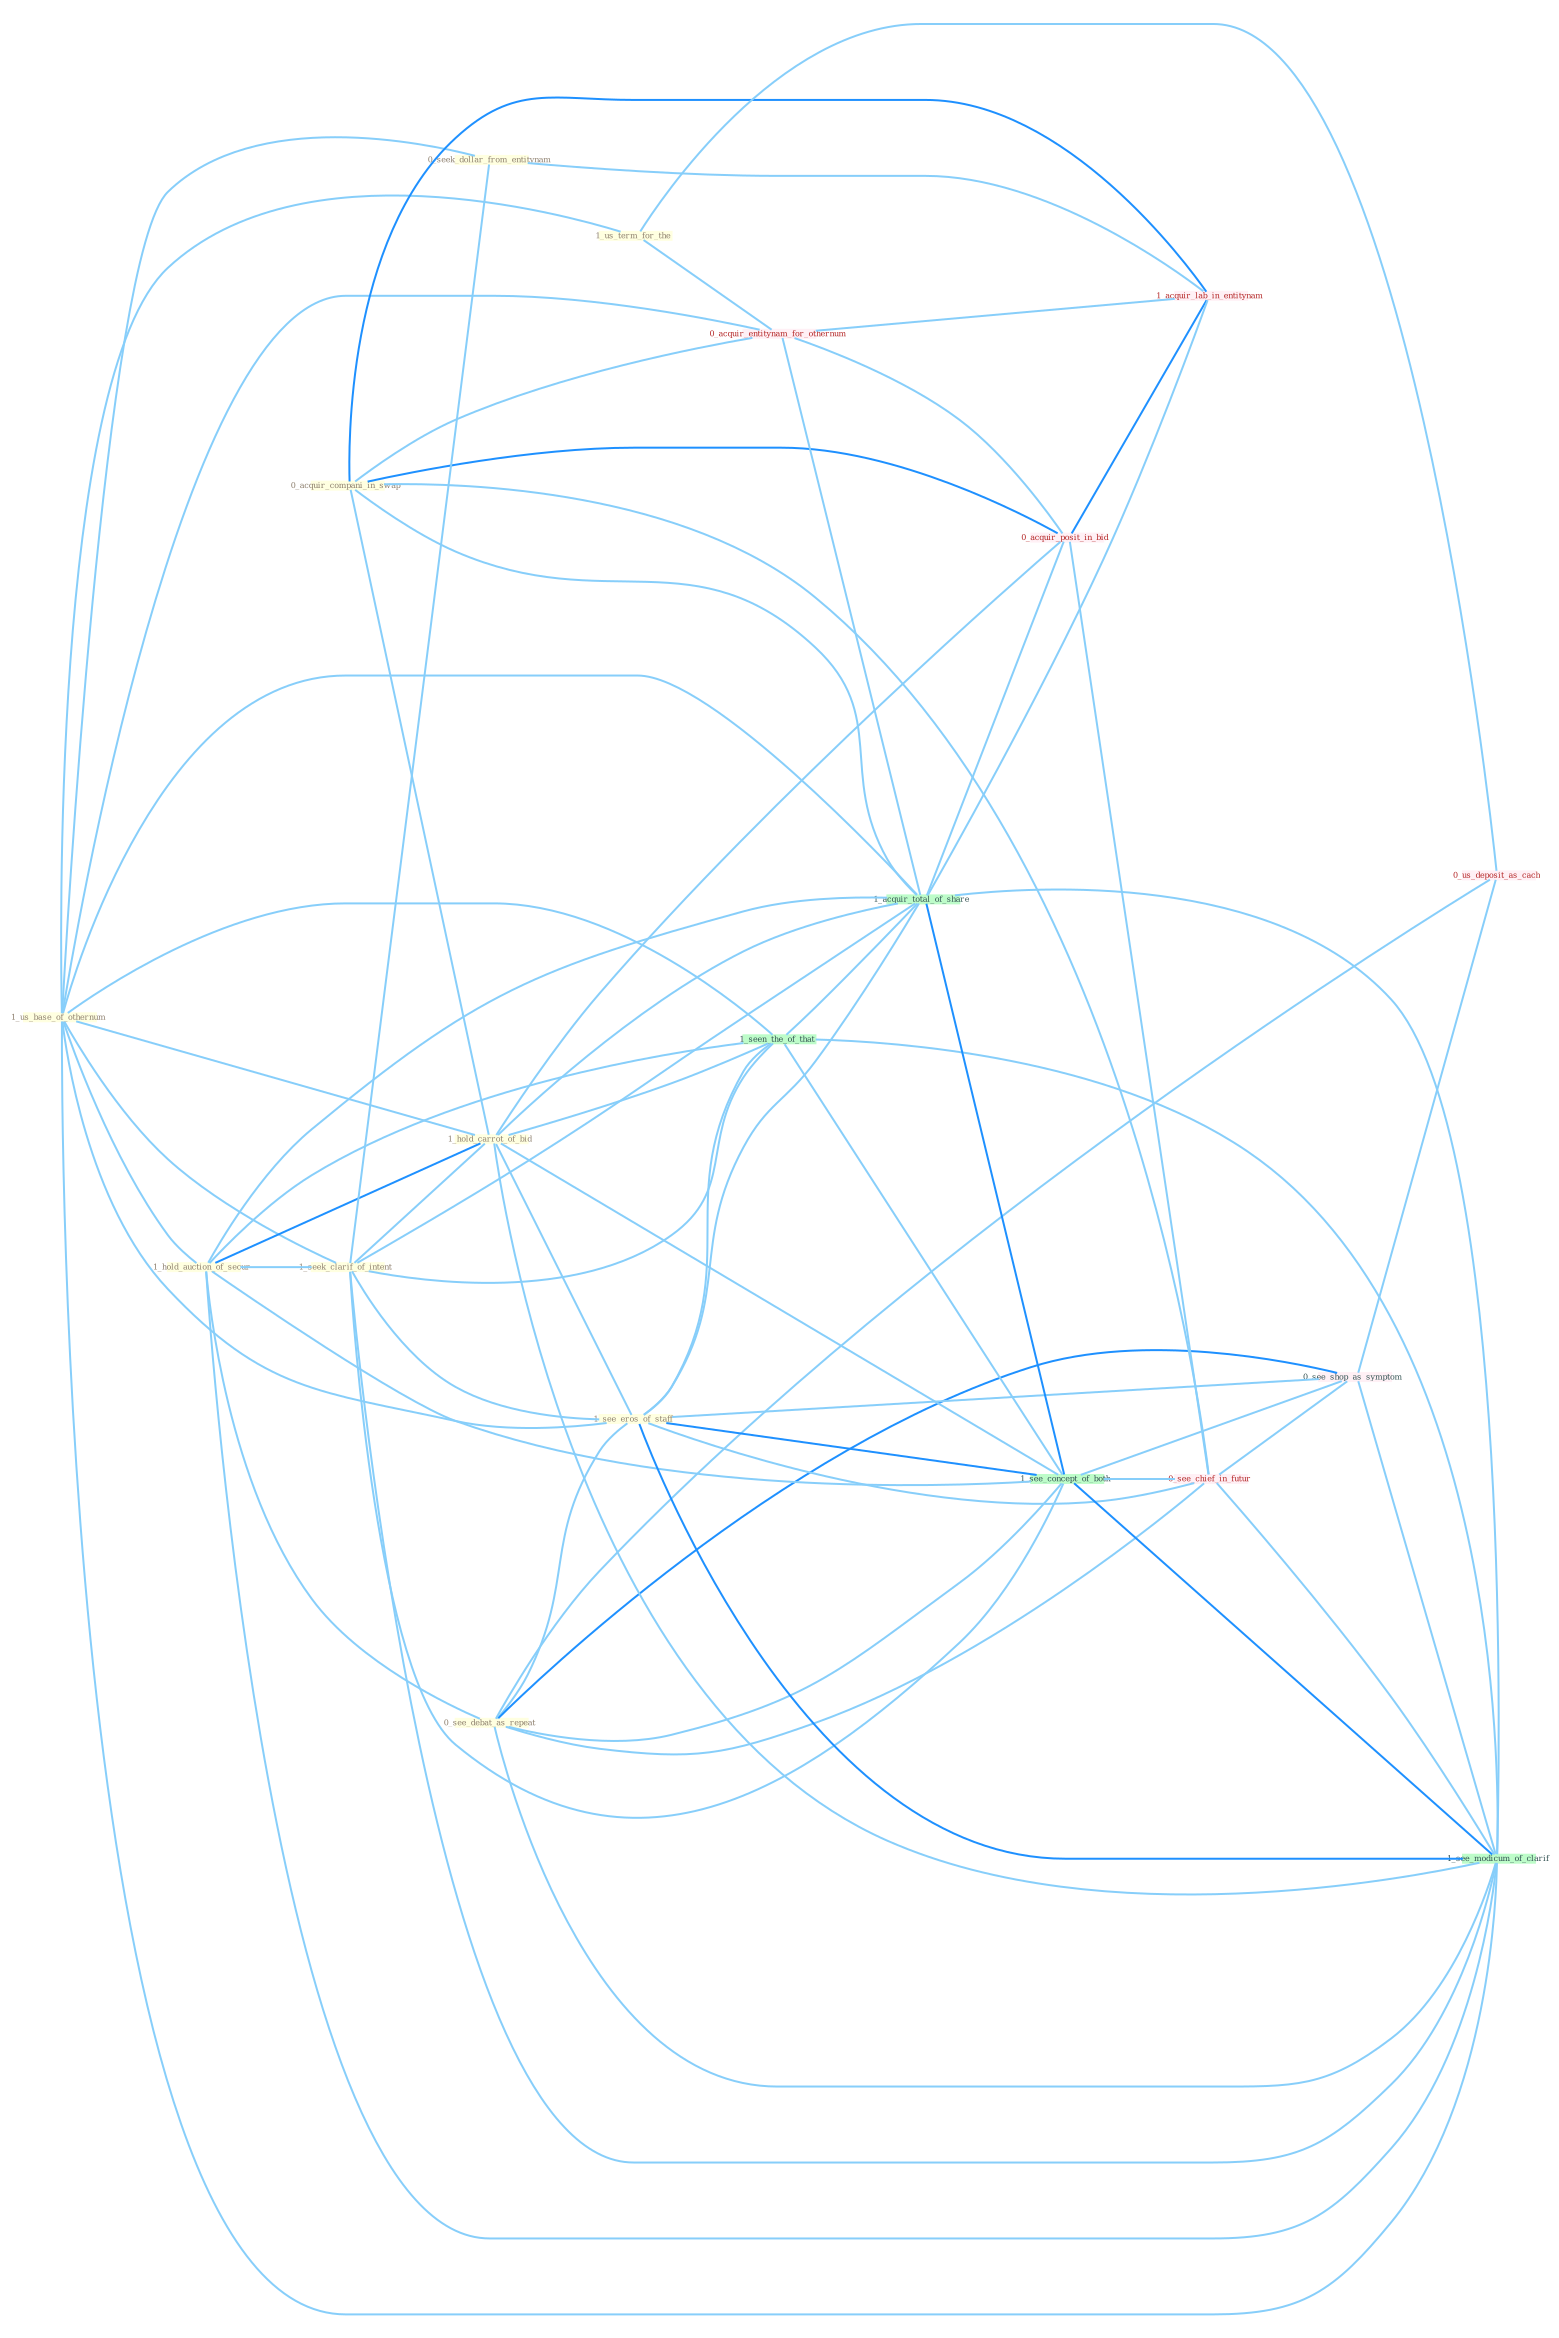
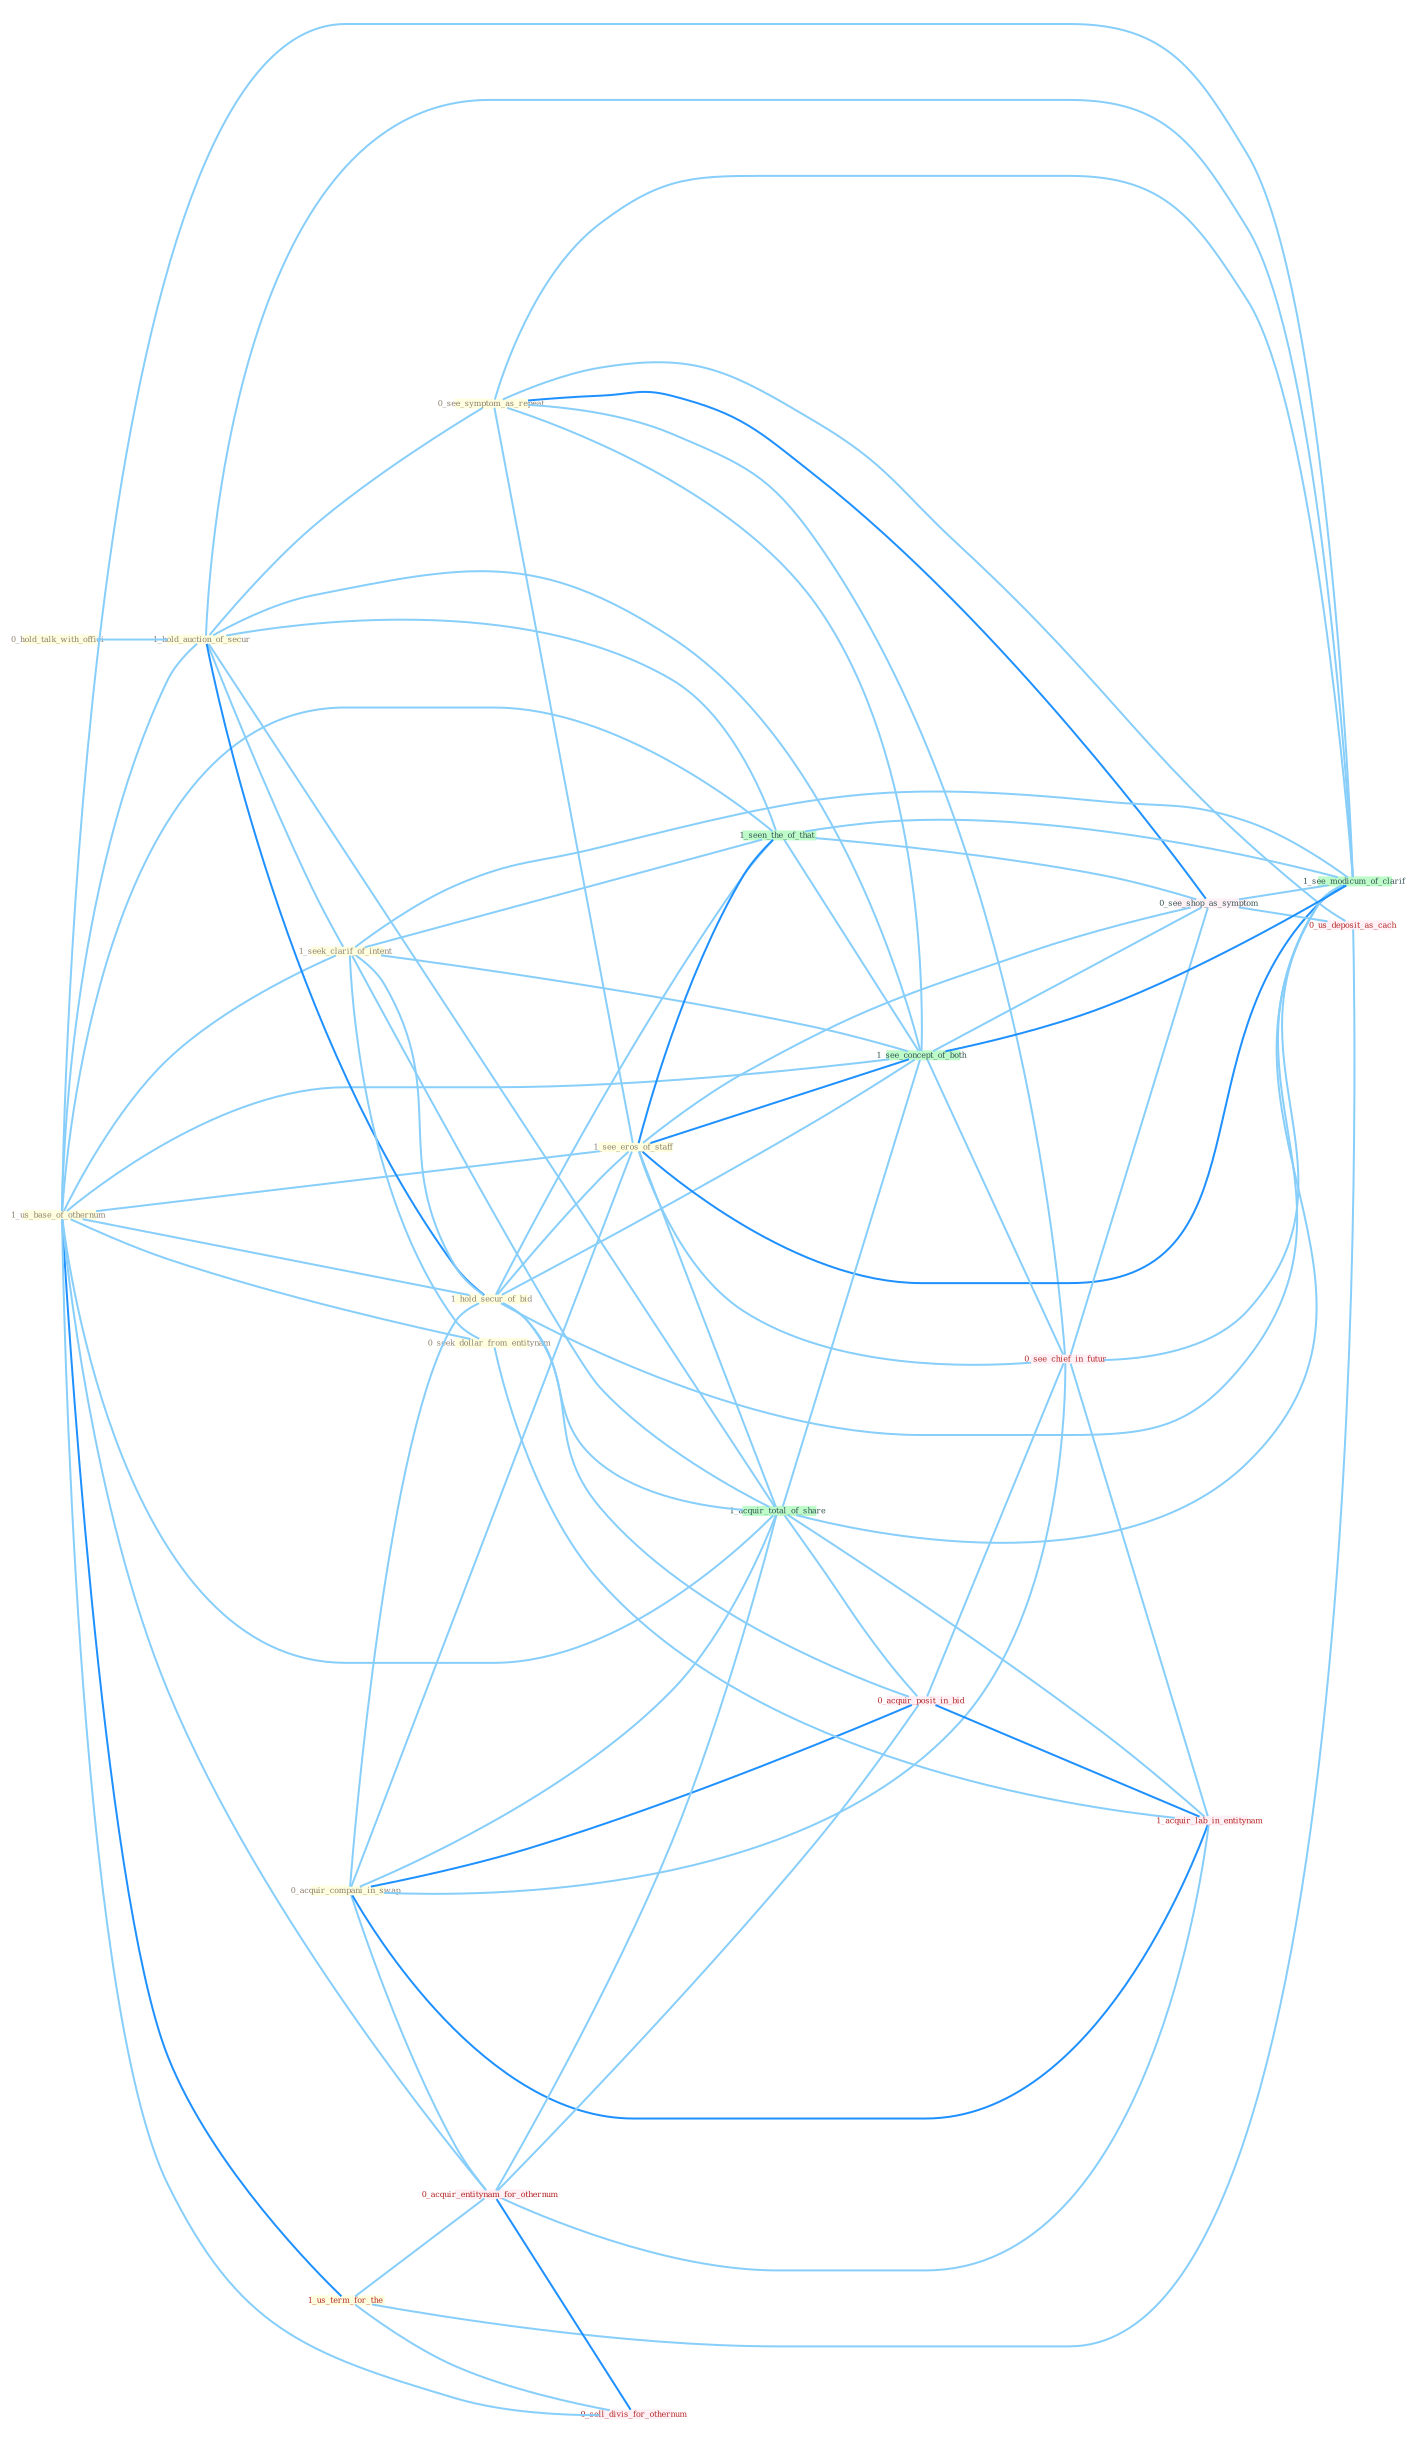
node "1_us_term_for_the": fontcolor #8b7d6b -> #b22222
edge "1_us_term_for_the" -- "1_us_base_of_othernum": color #87cefa -> #1e90ff
node "0_hold_talk_with_offici": added
edge "1_acquir_total_of_share" -- "1_seen_the_of_that": now "0_see_shop_as_symptom" -- "1_seen_the_of_that"
edge "1_see_concept_of_both" -- "1_us_base_of_othernum": added
node "1_hold_carrot_of_bid": label "1_hold_carrot_of_bid" -> "1_hold_secur_of_bid"
edge "1_acquir_total_of_share" -- "1_see_concept_of_both": color #1e90ff -> #87cefa
edge "1_seen_the_of_that" -- "1_see_eros_of_staff": color #87cefa -> #1e90ff
edge "1_seek_clarif_of_intent" -- "1_see_eros_of_staff": now "0_acquir_compani_in_swap" -- "1_see_eros_of_staff"
edge "0_see_chief_in_futur" -- "1_acquir_lab_in_entitynam": added
node "0_see_debat_as_repeat": label "0_see_debat_as_repeat" -> "0_see_symptom_as_repeat"
node "0_sell_divis_for_othernum": added
